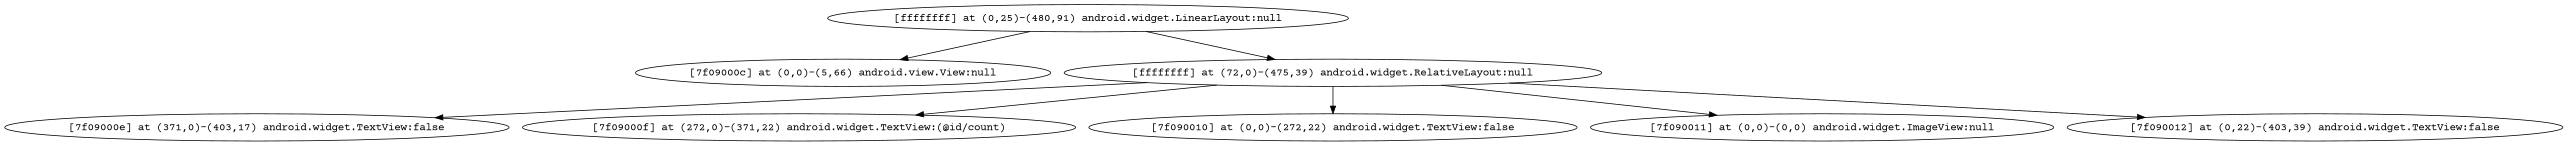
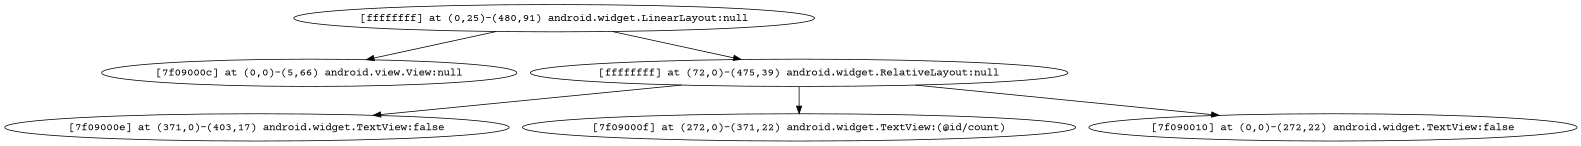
node "[7f090011] at (0,0)-(0,0) android.widget.ImageView:null": removed
node "[7f090012] at (0,22)-(403,39) android.widget.TextView:false": removed
